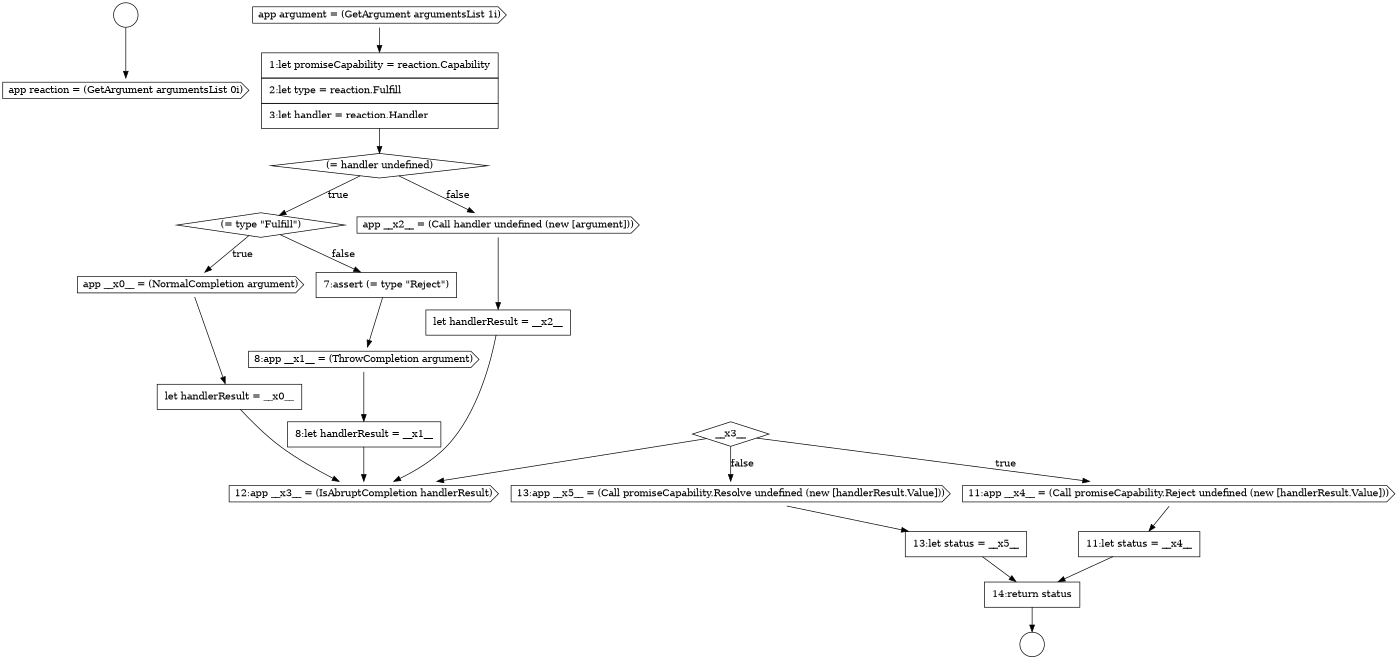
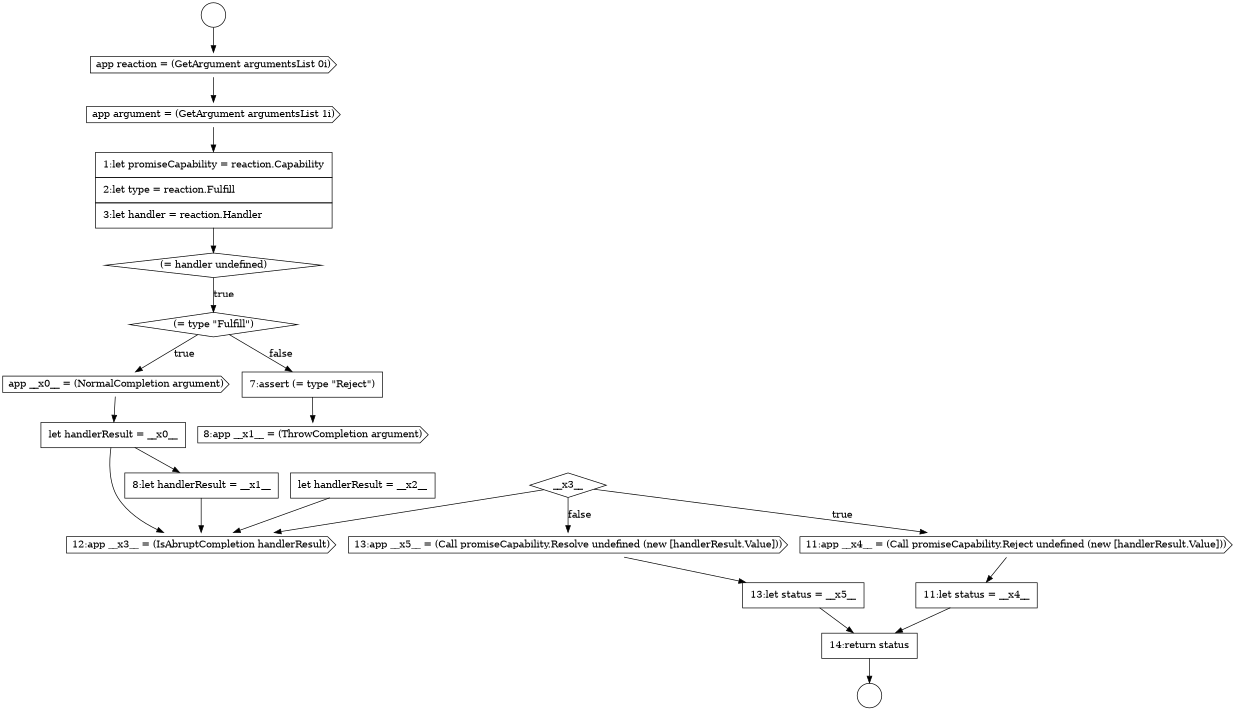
edge "app reaction = (GetArgument argumentsList 0i)" -> "app argument = (GetArgument argumentsList 1i)": added
node "app __x2__ = (Call handler undefined (new [argument]))": removed
edge "8:app __x1__ = (ThrowCompletion argument)" -> "8:let handlerResult = __x1__": now "let handlerResult = __x0__" -> "8:let handlerResult = __x1__"
